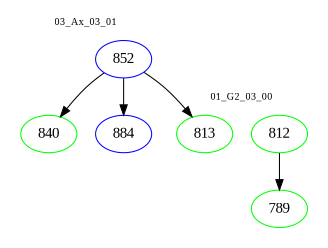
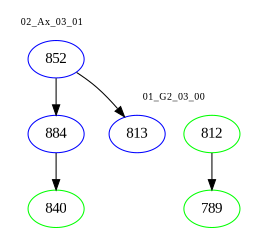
cluster "03_Ax_03_01": label "03_Ax_03_01" -> "02_Ax_03_01"
edge "852" -> "840": now "884" -> "840"
node "813": color green -> blue
